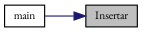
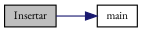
edge "main" -> "Insertar": reversed
